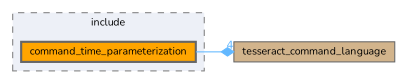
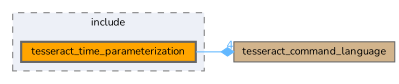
node "command_time_parameterization": label "command_time_parameterization" -> "tesseract_time_parameterization"
